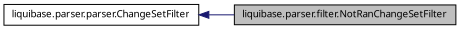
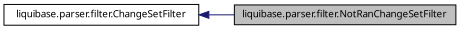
node "liquibase.parser.parser.ChangeSetFilter": label "liquibase.parser.parser.ChangeSetFilter" -> "liquibase.parser.filter.ChangeSetFilter"
